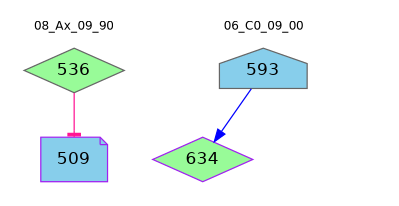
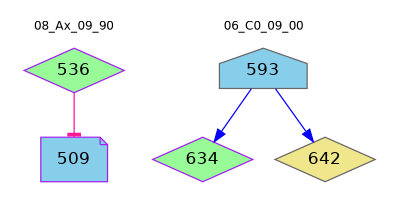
node "536": color gray40 -> purple
node "642": added
